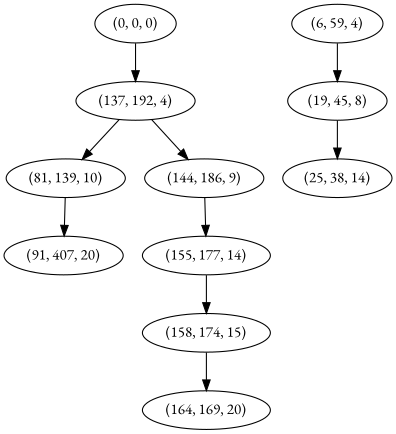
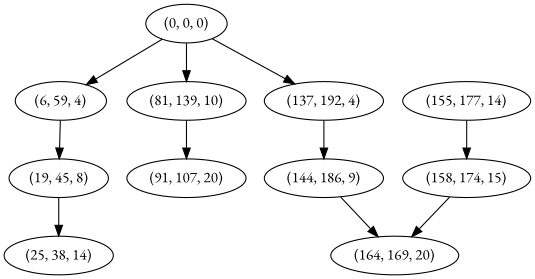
edge "(0, 0, 0)" -> "(6, 59, 4)": added
edge "(137, 192, 4)" -> "(81, 139, 10)": now "(0, 0, 0)" -> "(81, 139, 10)"
edge "(144, 186, 9)" -> "(155, 177, 14)": now "(144, 186, 9)" -> "(164, 169, 20)"
node "(91, 407, 20)": label "(91, 407, 20)" -> "(91, 107, 20)"
